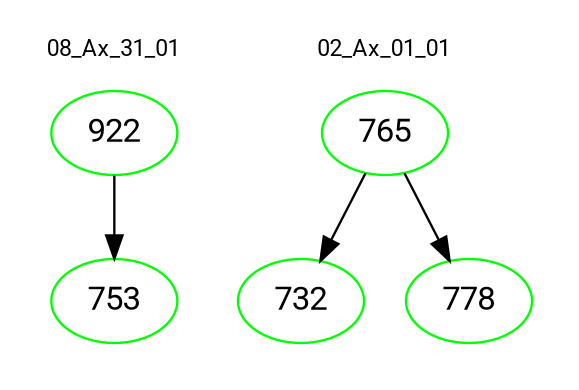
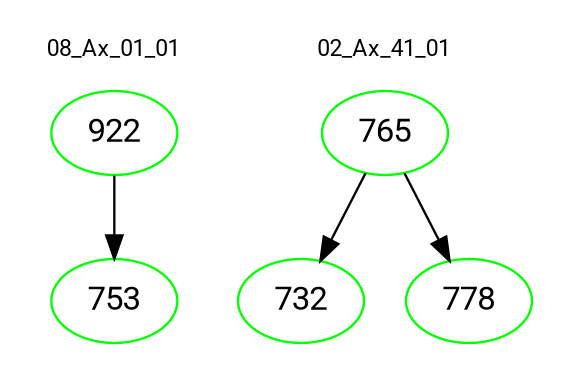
cluster "08_Ax_31_01": label "08_Ax_31_01" -> "08_Ax_01_01"
cluster "02_Ax_01_01": label "02_Ax_01_01" -> "02_Ax_41_01"
